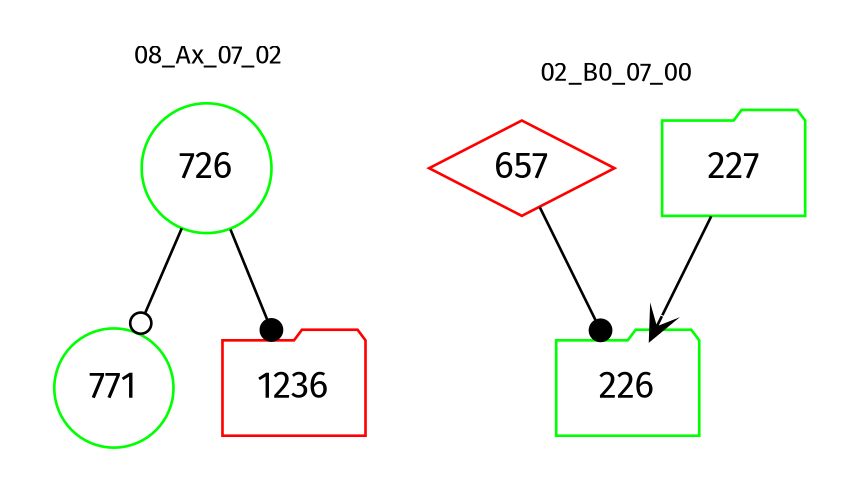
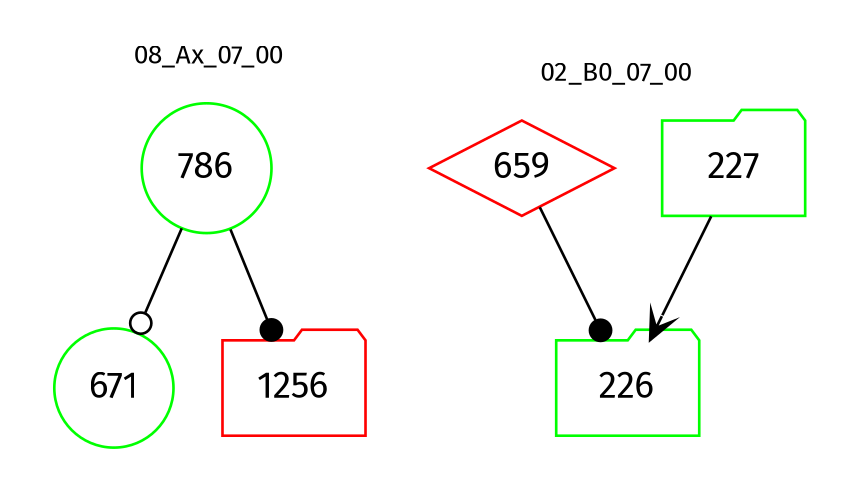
cluster "08_Ax_07_02": label "08_Ax_07_02" -> "08_Ax_07_00"
node "726": label "726" -> "786"
node "657": label "657" -> "659"
node "771": label "771" -> "671"
node "1236": label "1236" -> "1256"
